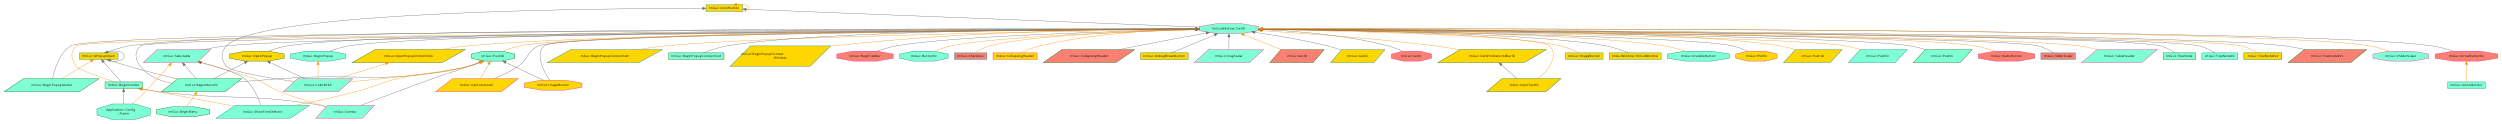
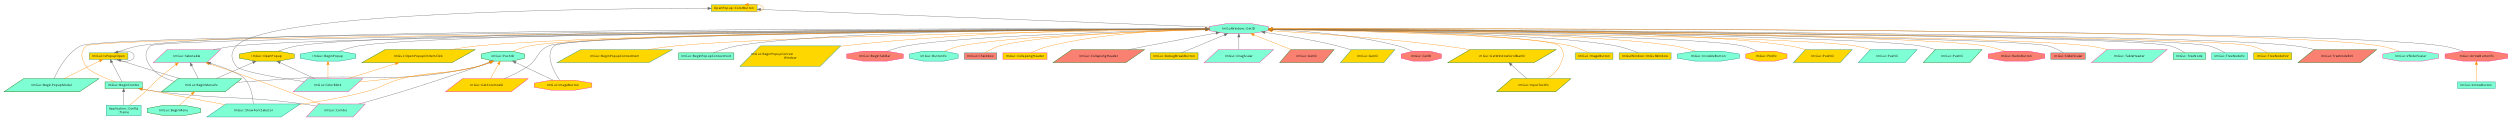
node "ImGui::ColorButton": label "ImGui::ColorButton" -> "OpenPopup::ColorButton"
node "Application::Config ::frame": shape octagon -> box
